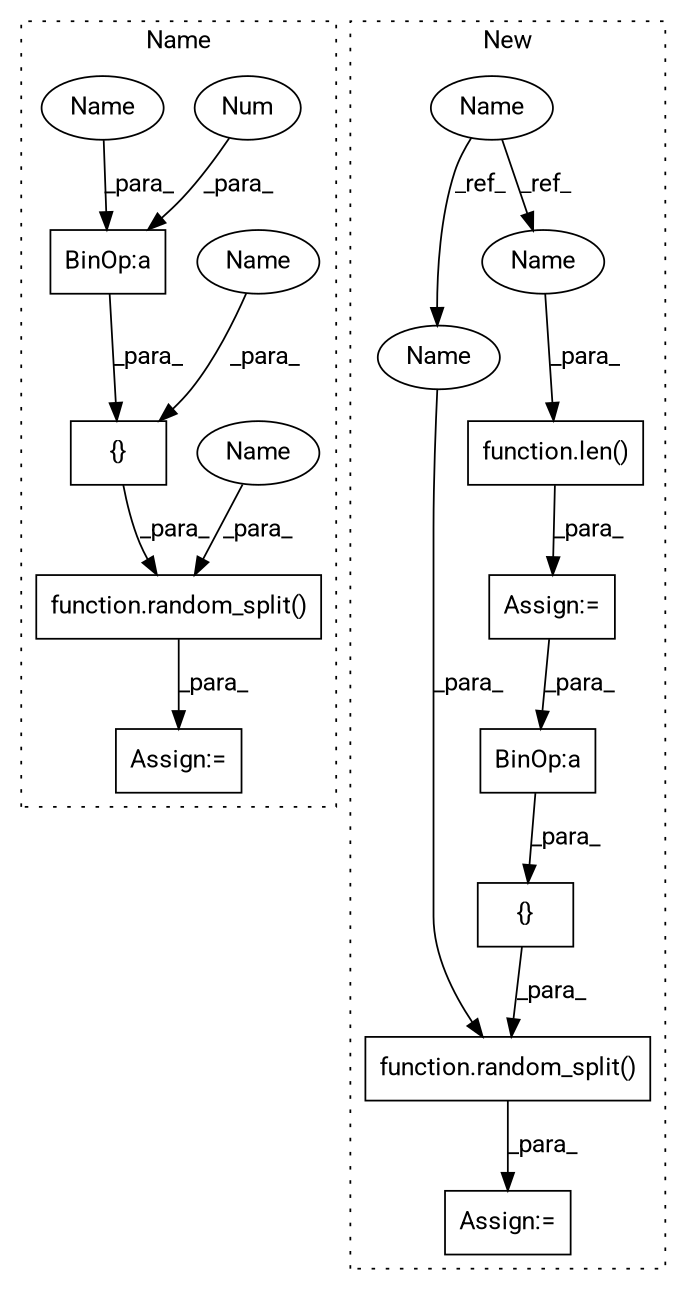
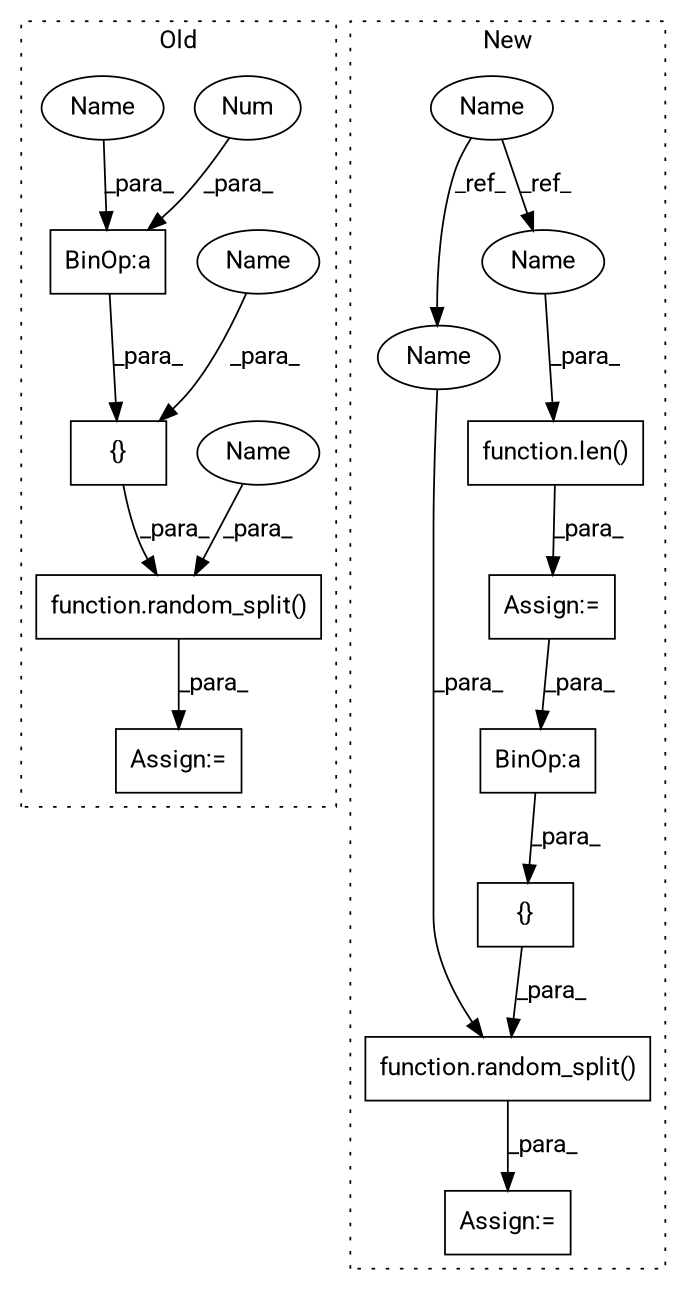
cluster "Name": label "Name" -> "Old"
